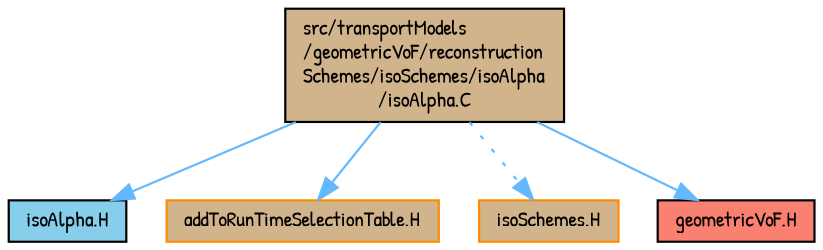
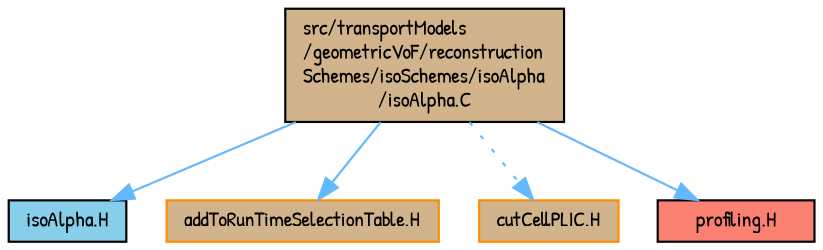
node "isoSchemes.H": label "isoSchemes.H" -> "cutCellPLIC.H"
node "geometricVoF.H": label "geometricVoF.H" -> "profiling.H"
